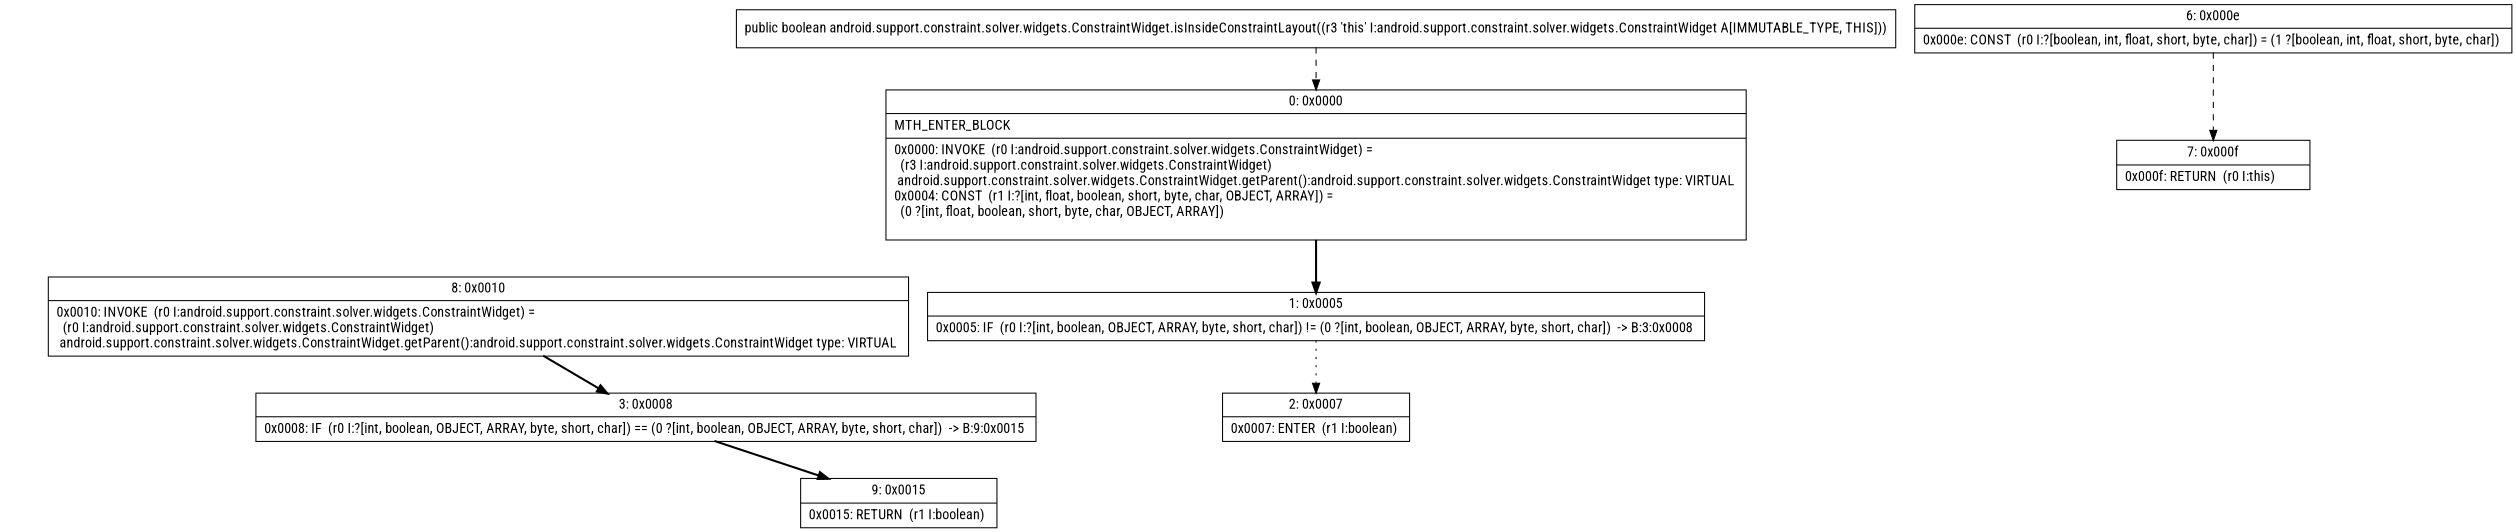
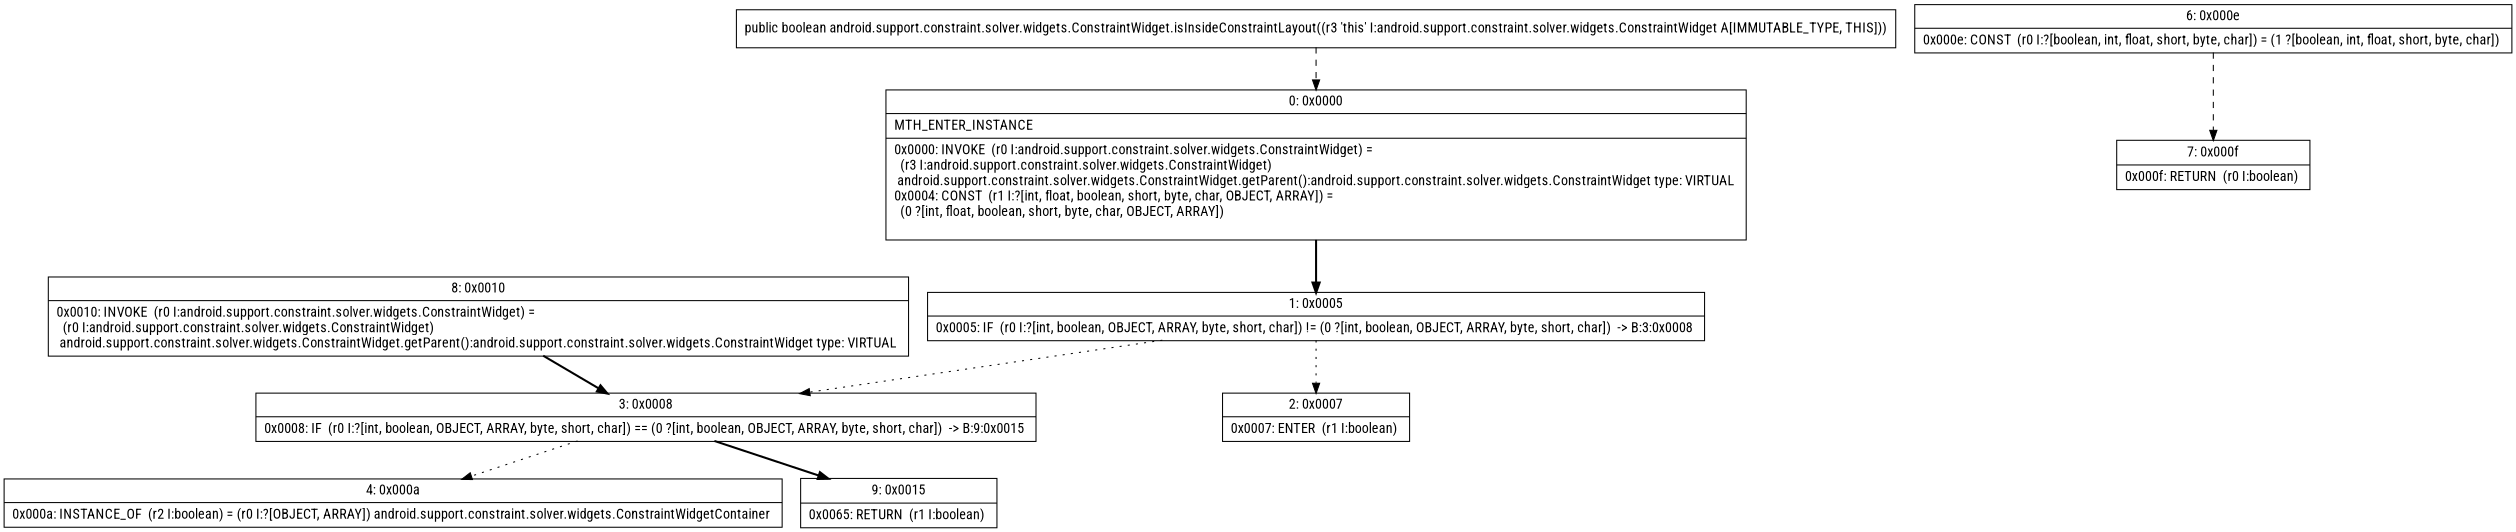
node "0: 0x0000": text "MTH_ENTER_BLOCK" -> "MTH_ENTER_INSTANCE"
node "7: 0x000f": text "0x000f: RETURN  (r0 I:this)" -> "0x000f: RETURN  (r0 I:boolean)"
edge "1: 0x0005" -> "3: 0x0008": added
node "4: 0x000a": added
node "9: 0x0015": text "0x0015: RETURN  (r1 I:boolean)" -> "0x0065: RETURN  (r1 I:boolean)"
